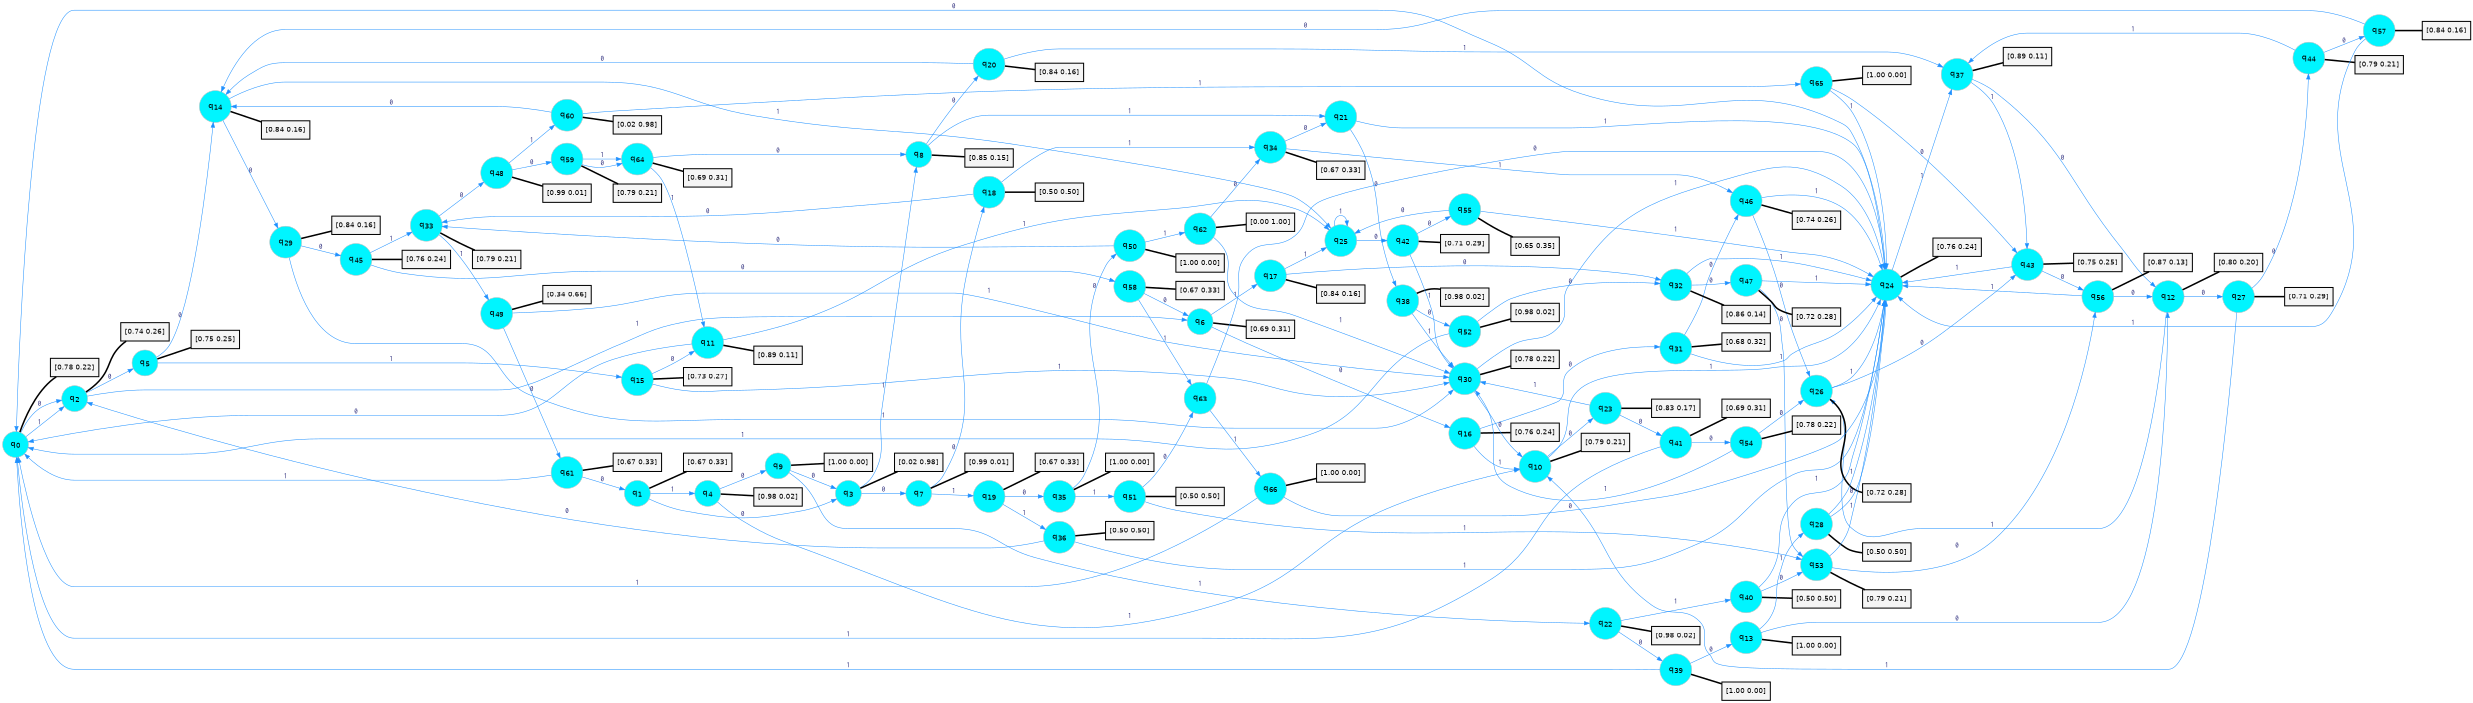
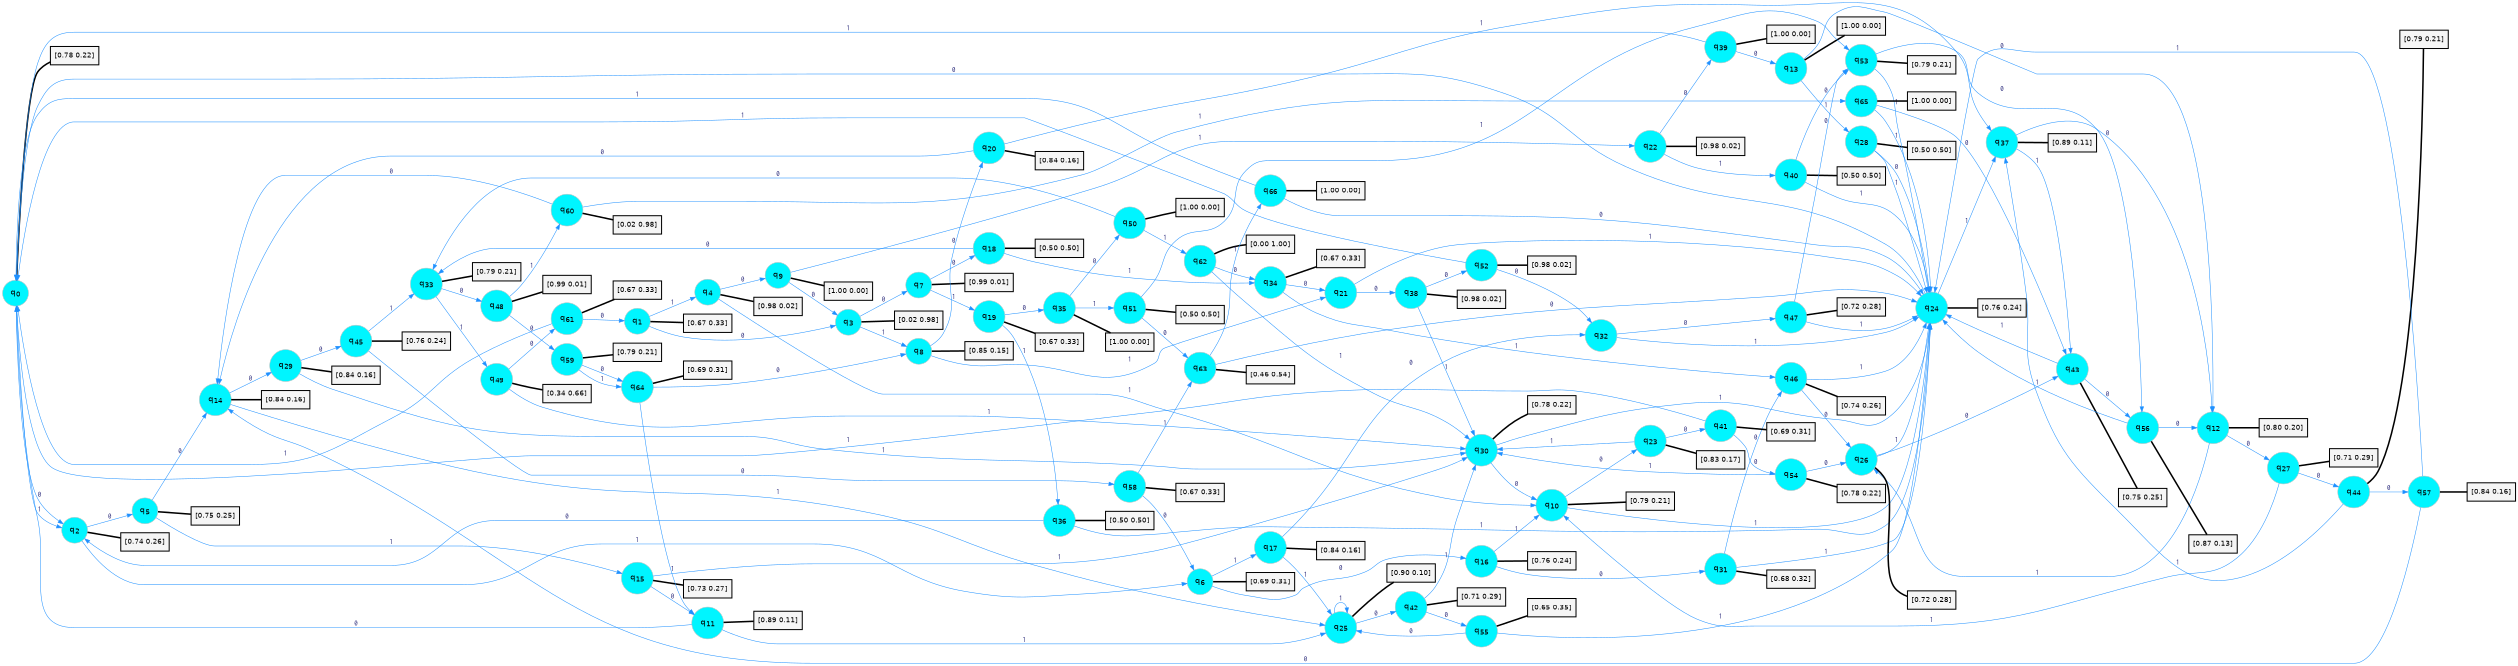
node "[0.86 0.14]": removed
node "[0.46 0.54]": added
node "[0.90 0.10]": added
